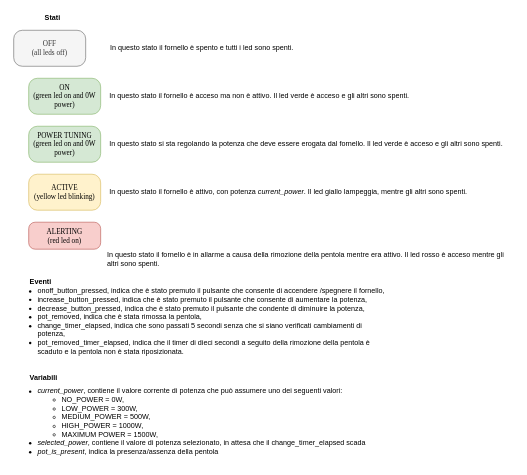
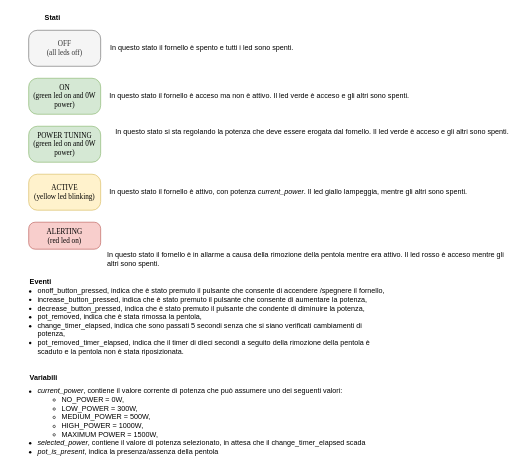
node "OFF (all leds off)": moved (50, 48) -> (65, 48)
node "In questo stato si sta regolando la potenza che deve essere erogata dal fornello. Il led verde è acceso e gli altri sono spenti.": moved (309, 144) -> (315, 132)
